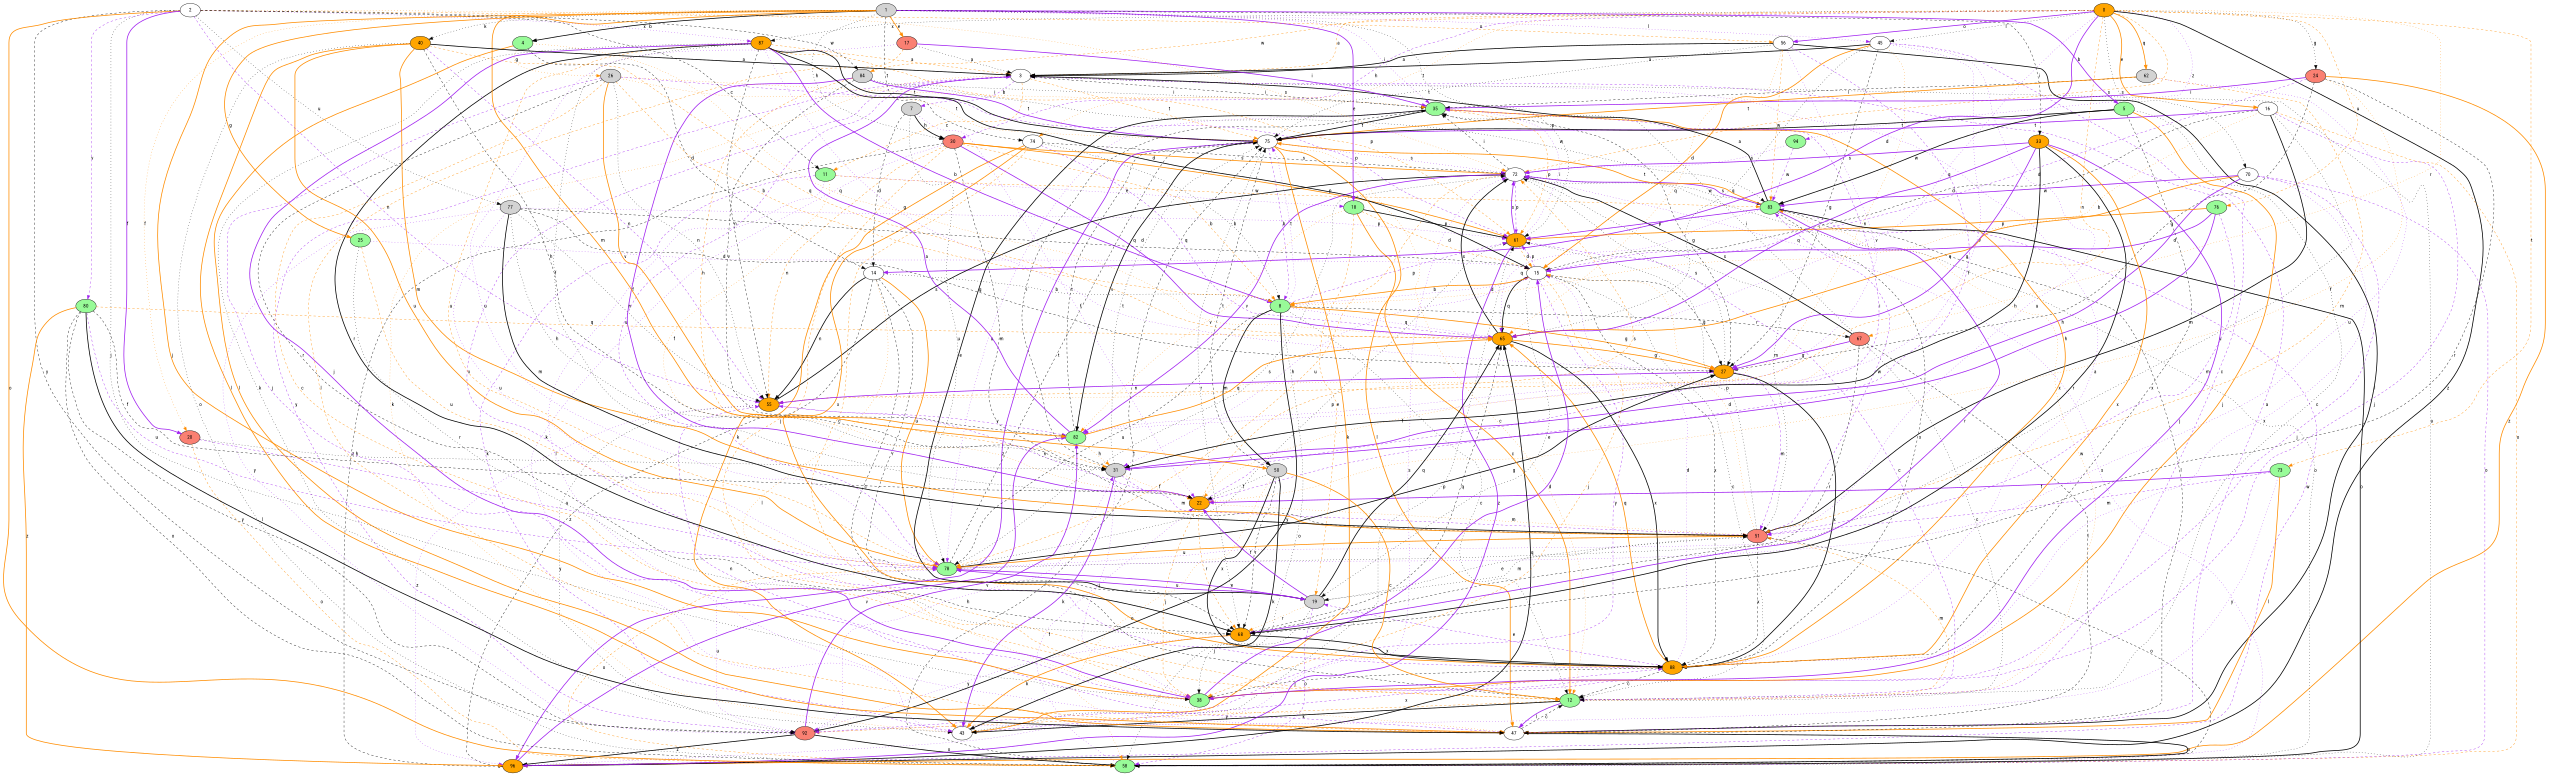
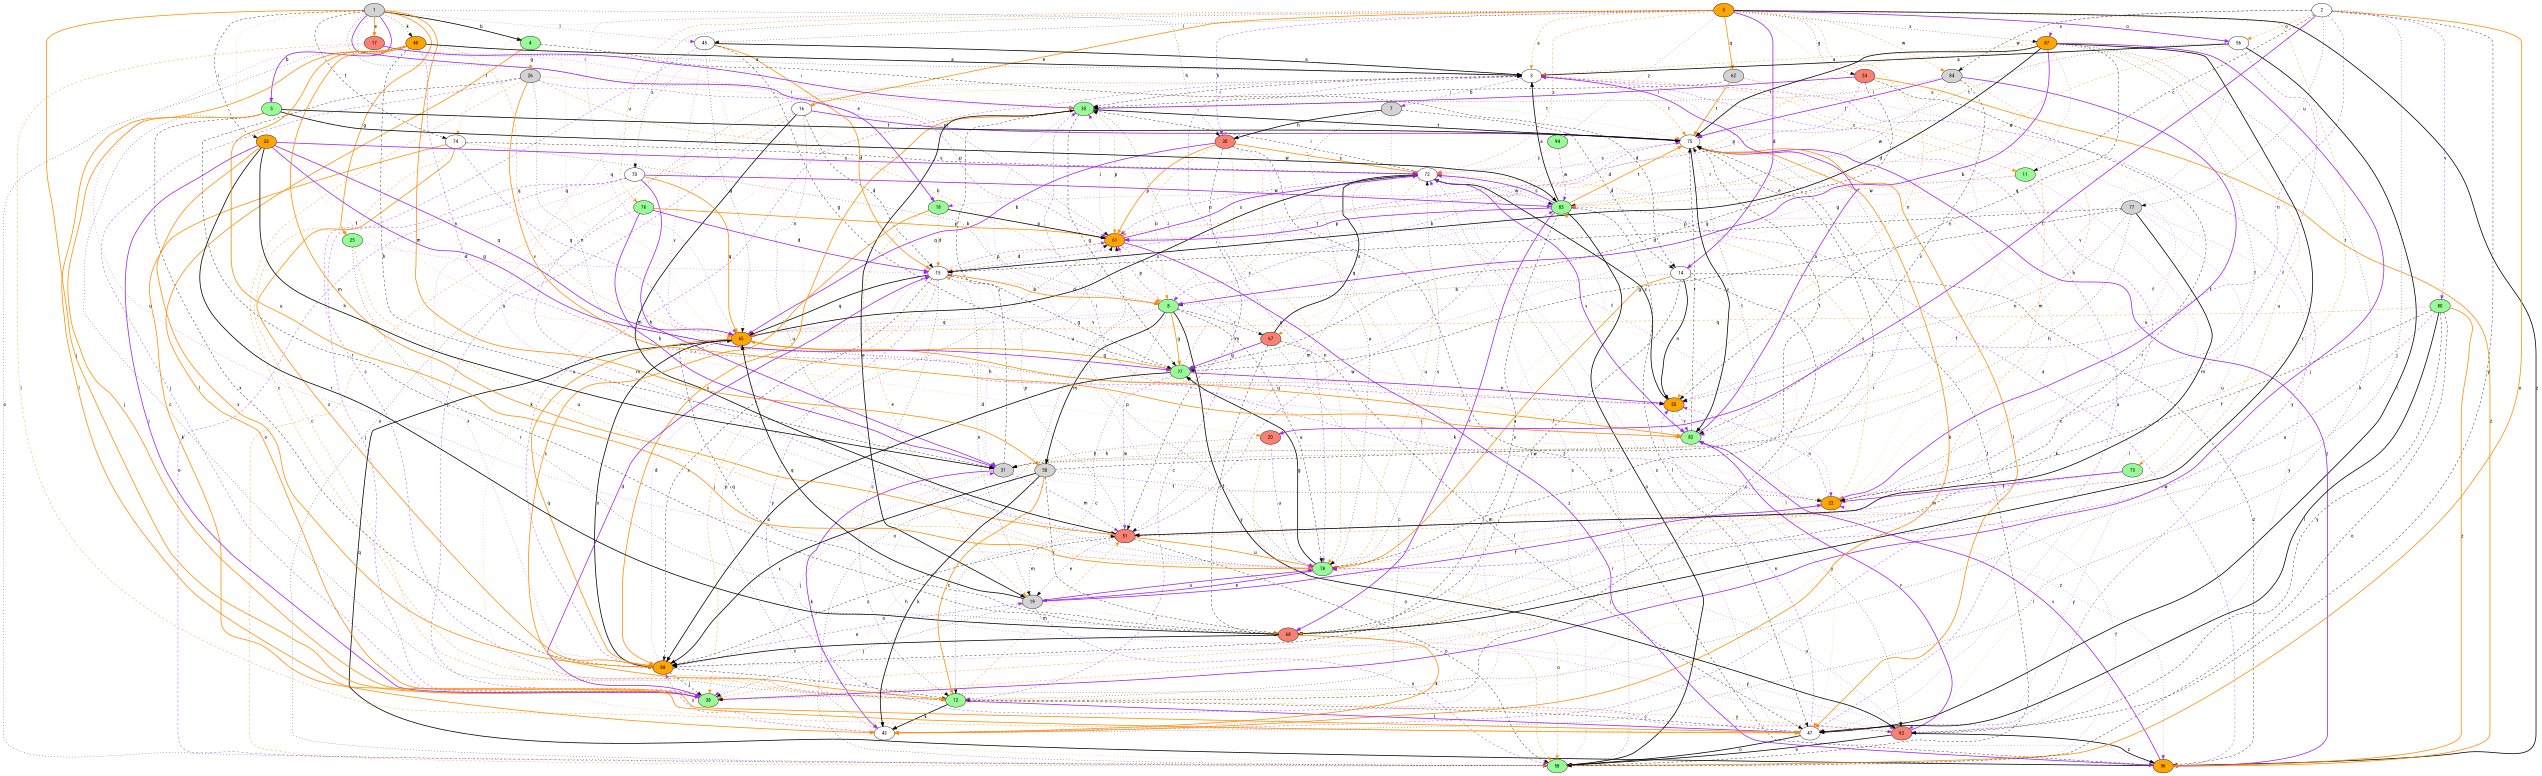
edge "30" -> "55": now "30" -> "78"
node "27": fillcolor orange -> palegreen
node "68": fillcolor orange -> salmon
edge "73" -> "47": style bold -> dotted
